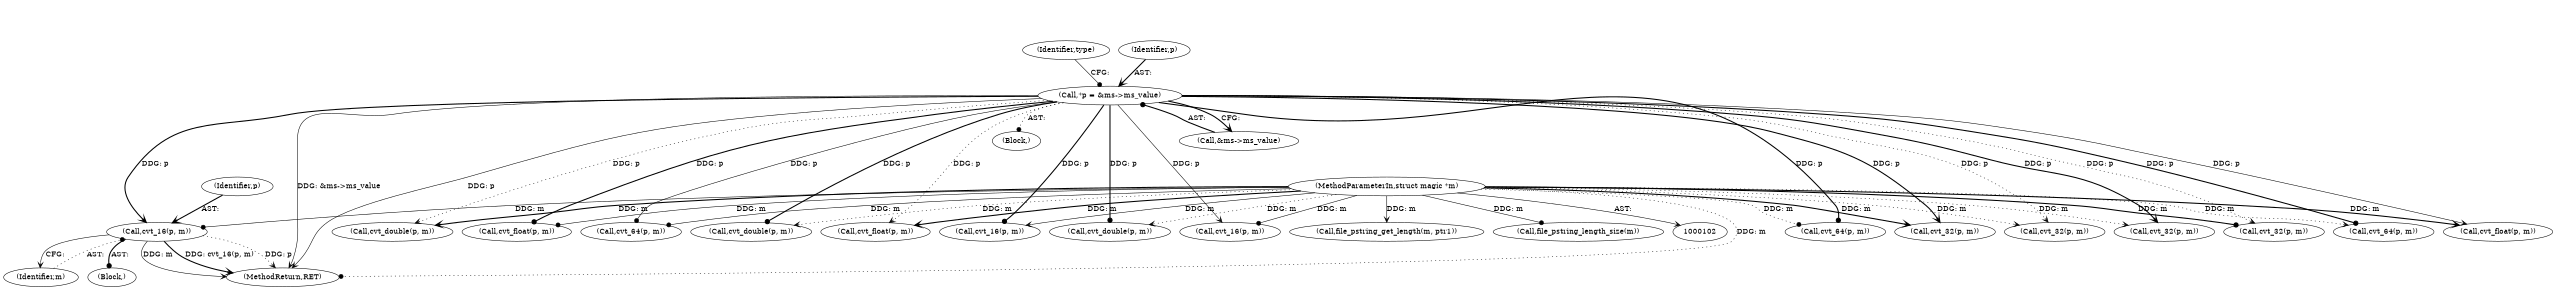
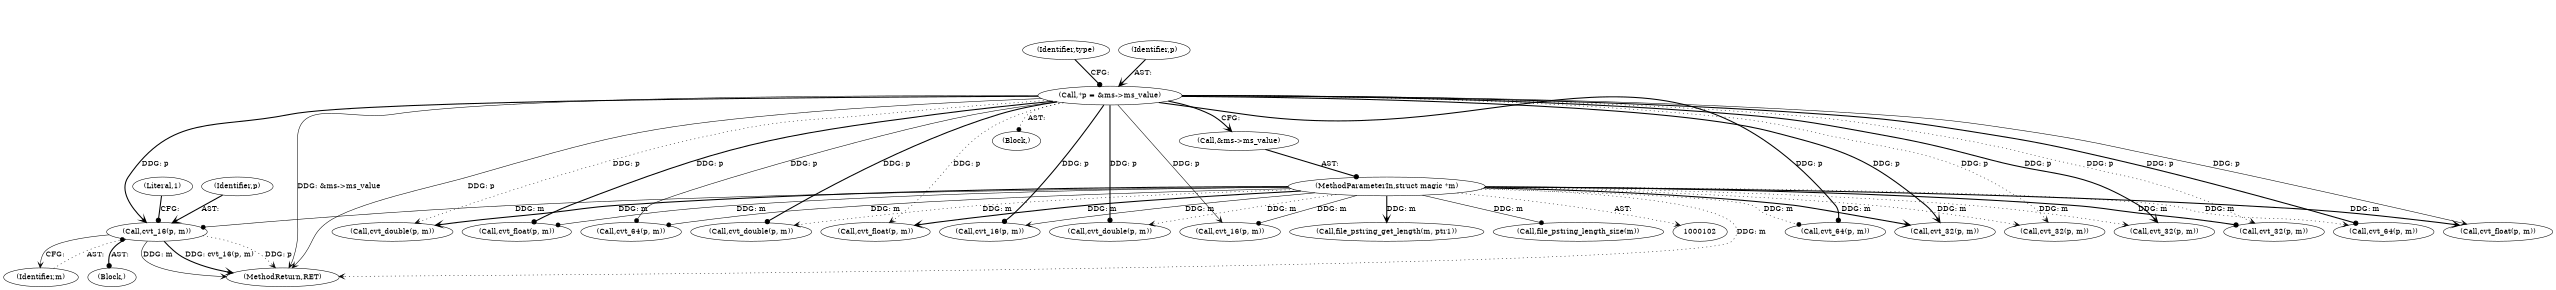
edge "(Identifier,type)" -> "(Call,*p = &ms->ms_value)": style solid -> bold
edge "(Call,&ms->ms_value)" -> "(Call,*p = &ms->ms_value)": now "(Call,&ms->ms_value)" -> "(MethodParameterIn,struct magic *m)"
node "(Literal,1)": added
edge "(MethodParameterIn,struct magic *m)" -> "1000102": style solid -> dotted
edge "(MethodParameterIn,struct magic *m)" -> "(Call,file_pstring_get_length(m, ptr1))": style solid -> bold
edge "(MethodParameterIn,struct magic *m)" -> "(MethodReturn,RET)": arrowhead dot -> vee
